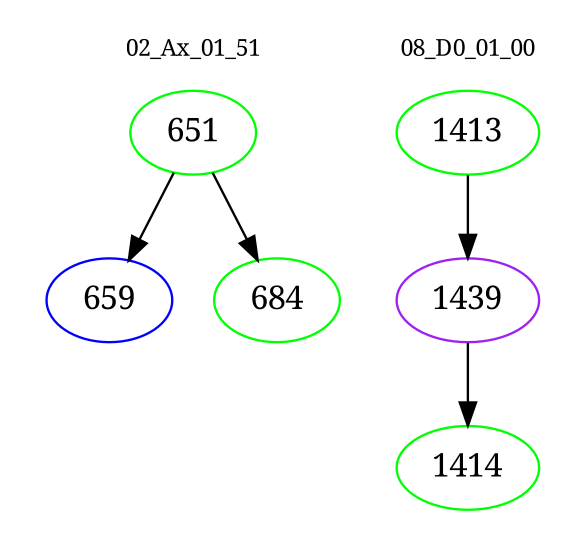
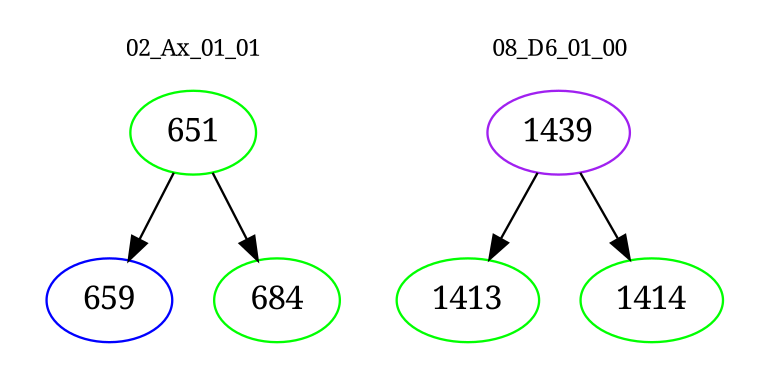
cluster "02_Ax_01_51": label "02_Ax_01_51" -> "02_Ax_01_01"
cluster "08_D0_01_00": label "08_D0_01_00" -> "08_D6_01_00"
edge "1413" -> "1439": reversed
